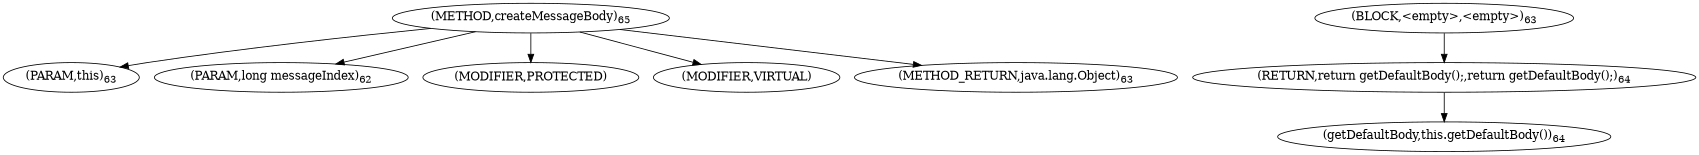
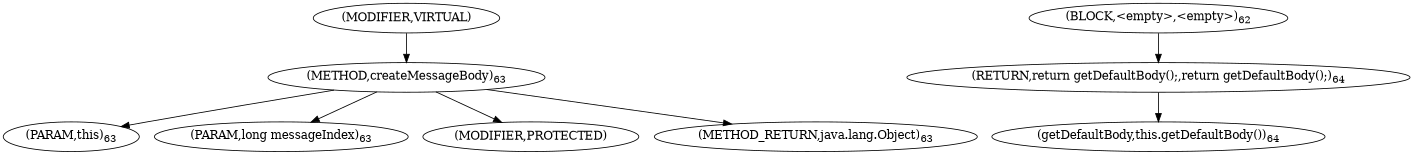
node "(METHOD,createMessageBody)": text "65" -> "63"
node "(BLOCK,<empty>,<empty>)": text "63" -> "62"
edge "(METHOD,createMessageBody)" -> "(MODIFIER,VIRTUAL)": reversed
node "(PARAM,long messageIndex)": text "62" -> "63"
